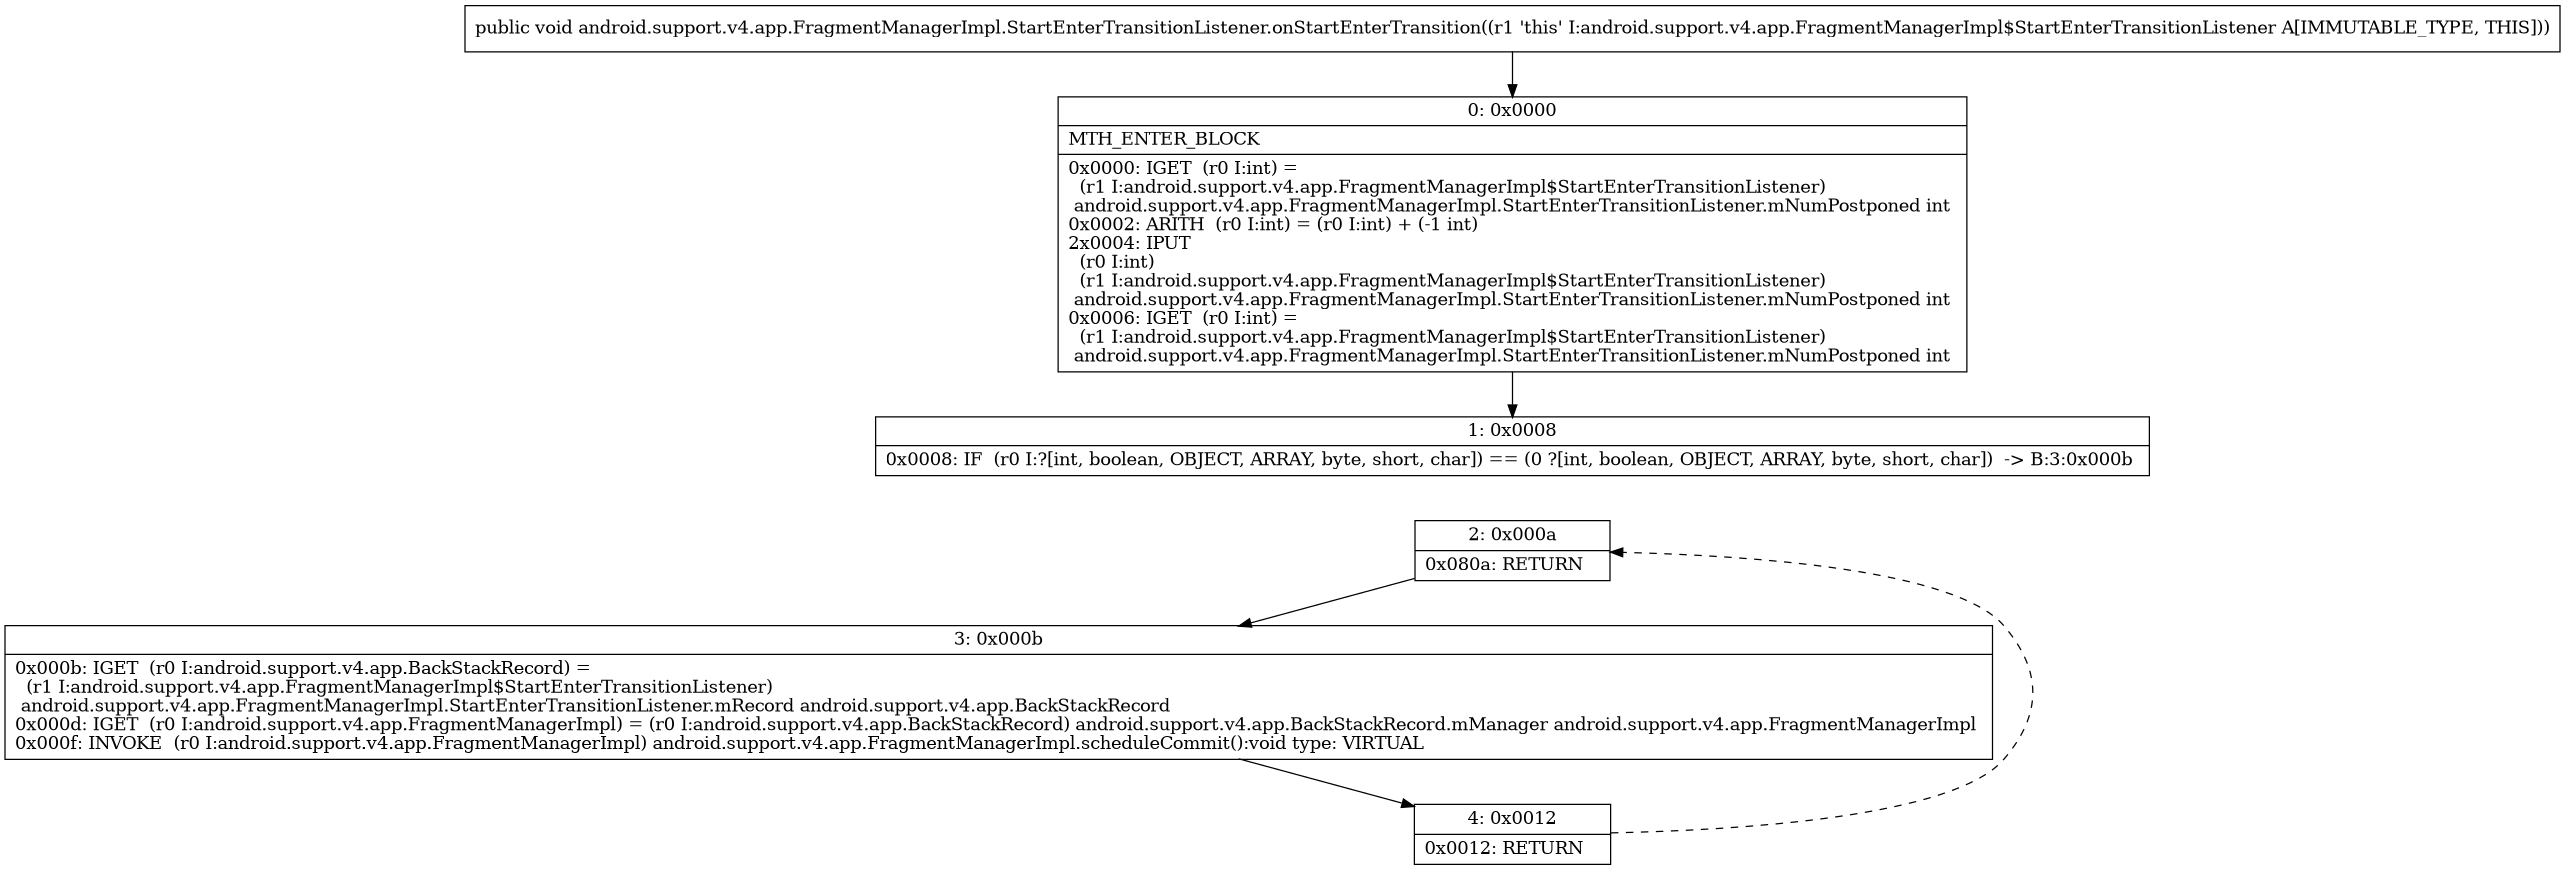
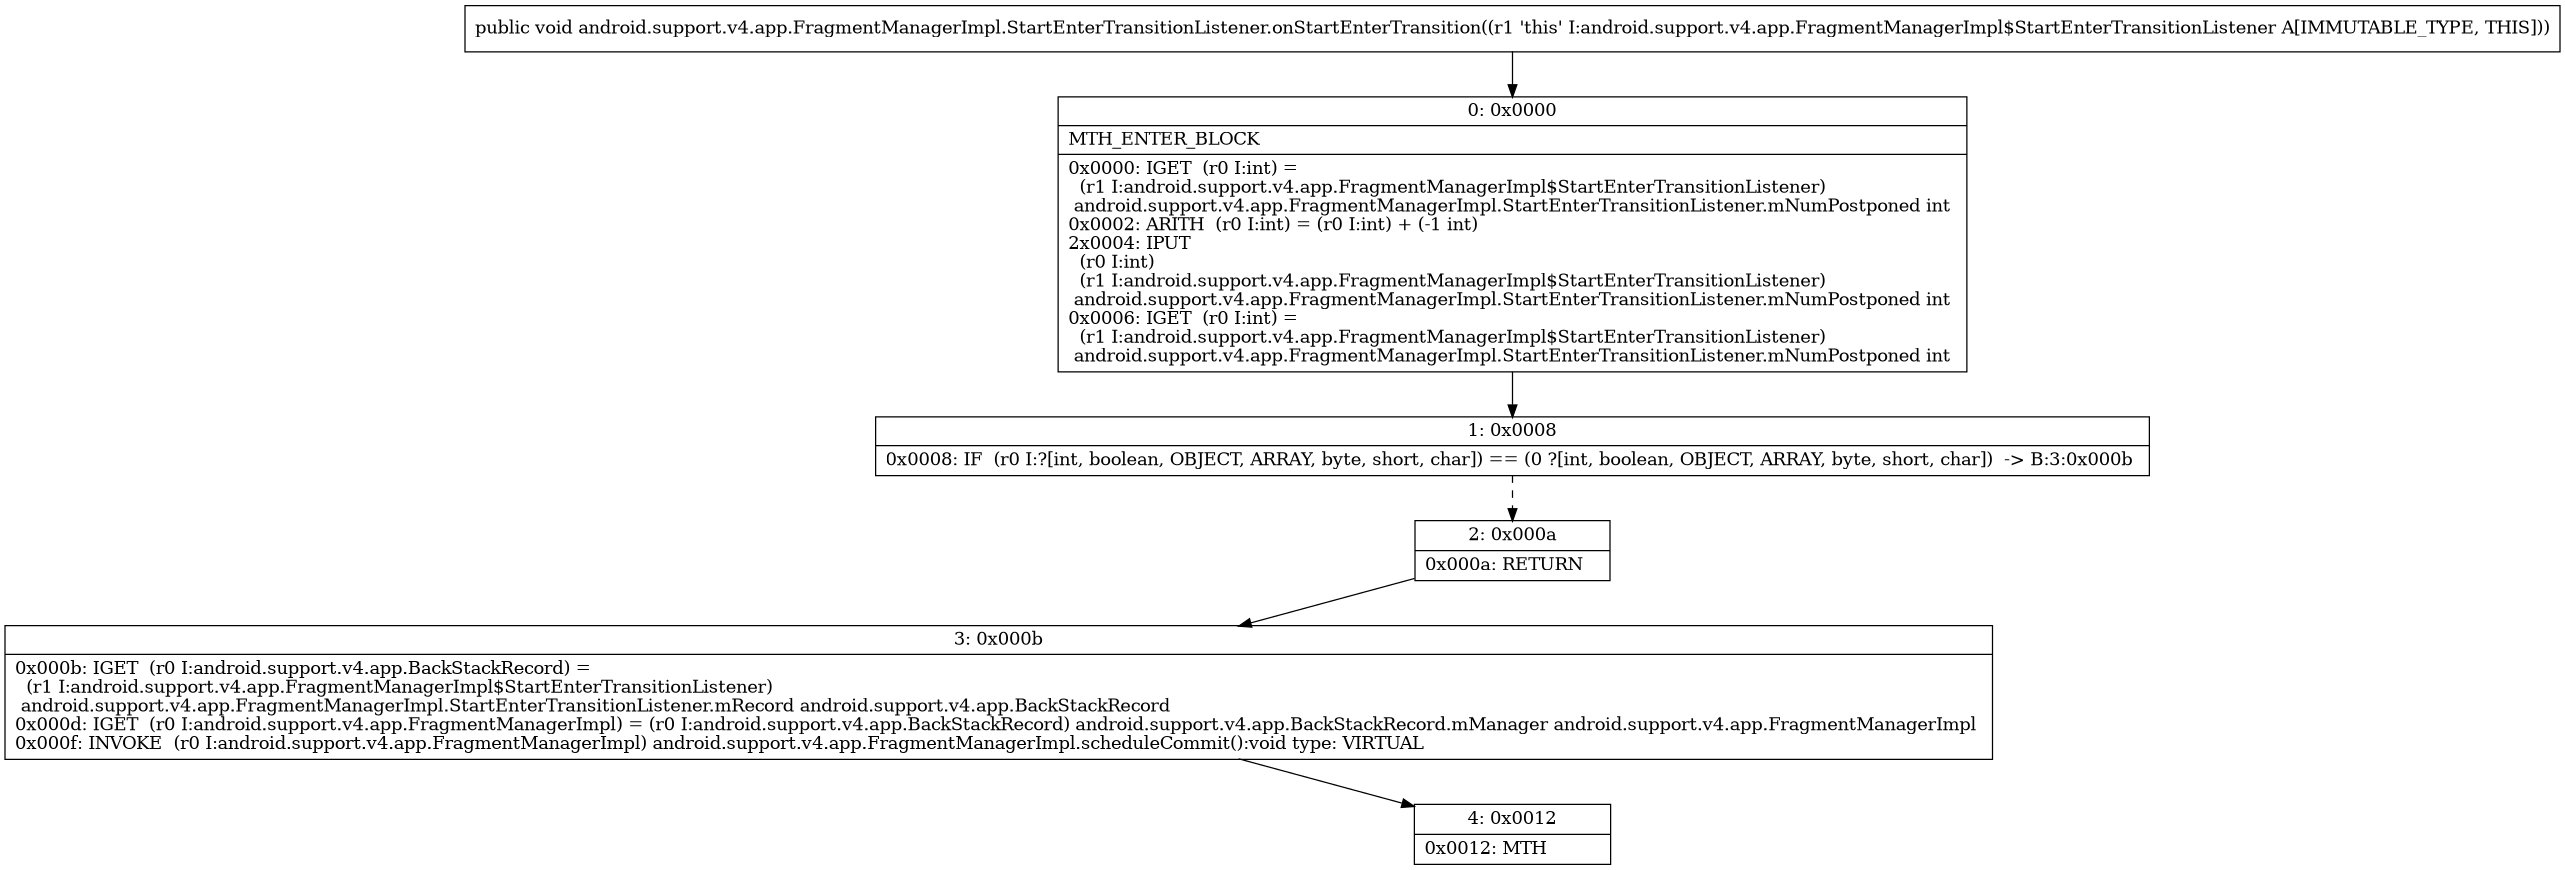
node "2: 0x000a": text "0x080a: RETURN" -> "0x000a: RETURN"
edge "4: 0x0012" -> "2: 0x000a": now "1: 0x0008" -> "2: 0x000a"
node "4: 0x0012": text "0x0012: RETURN" -> "0x0012: MTH"
